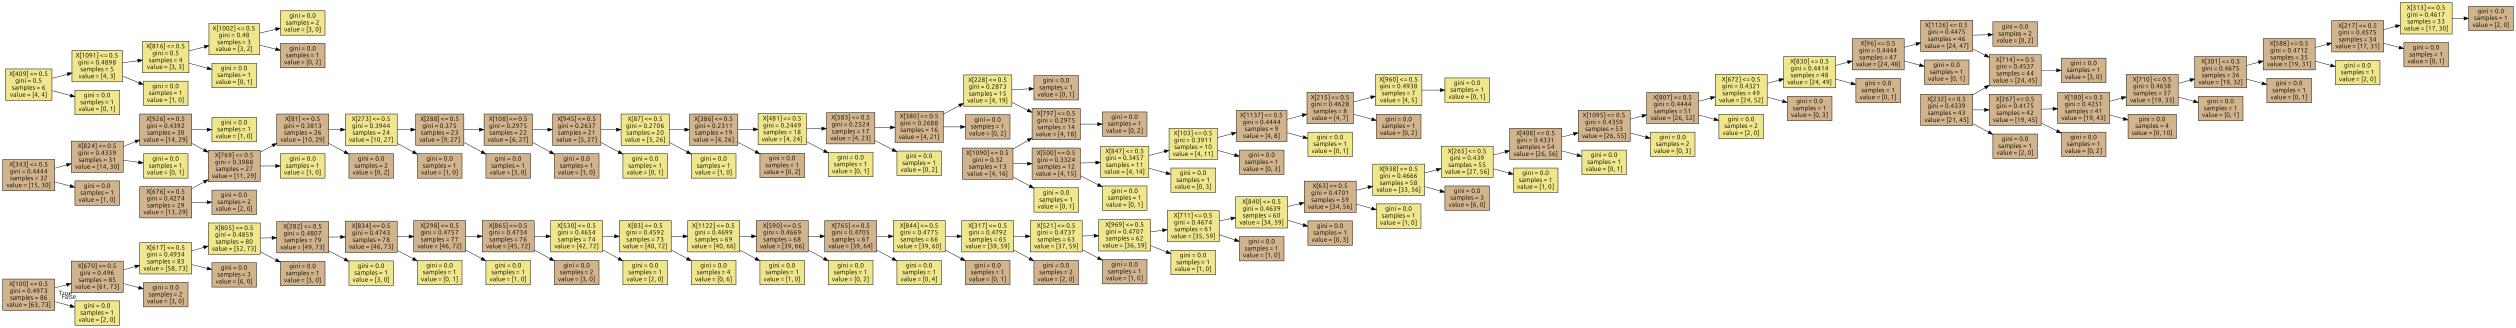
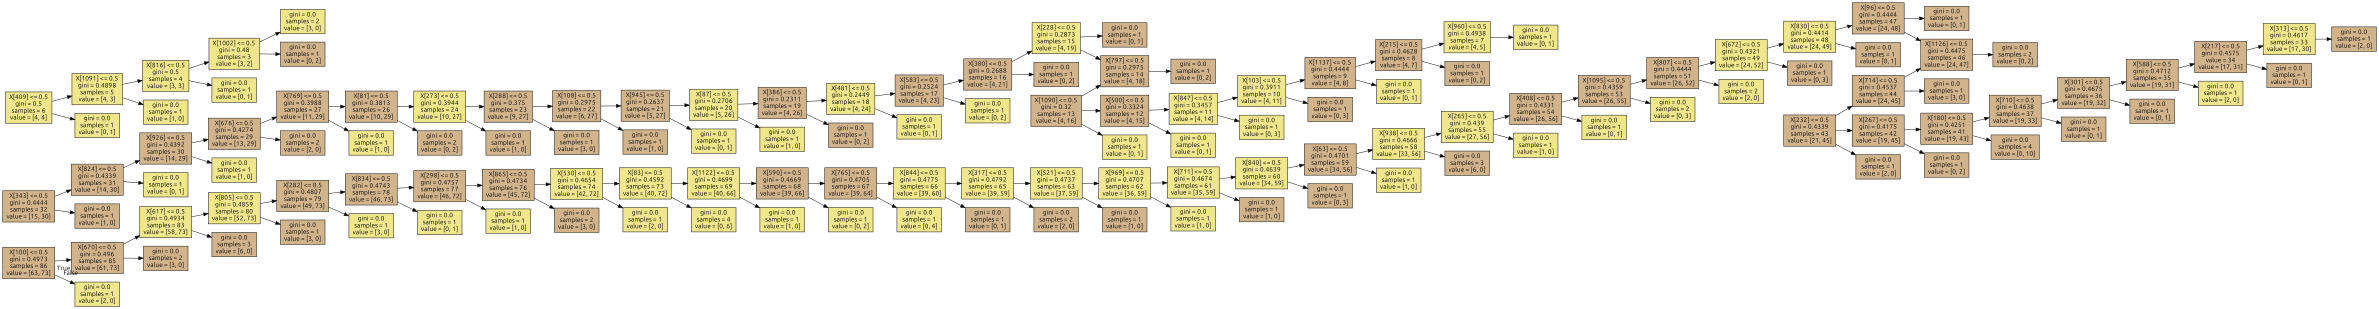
node "X[217] <= 0.5 gini = 0.4575 samples = 34 value = [17, 31]": label "X[217] <= 0.5 gini = 0.4575 samples = 34 value = [17, 31]" -> "X[217] <= 0.5 gini = 0.4575 value = 34 value = [17, 31]"
edge "X[1126] <= 0.5 gini = 0.4475 samples = 46 value = [24, 47]" -> "X[714] <= 0.5 gini = 0.4537 samples = 44 value = [24, 45]": reversed
edge "X[926] <= 0.5 gini = 0.4392 samples = 30 value = [14, 29]" -> "X[769] <= 0.5 gini = 0.3988 samples = 27 value = [11, 29]": now "X[926] <= 0.5 gini = 0.4392 samples = 30 value = [14, 29]" -> "X[676] <= 0.5 gini = 0.4274 samples = 29 value = [13, 29]"
